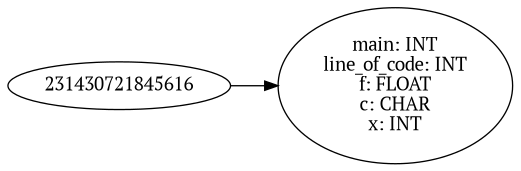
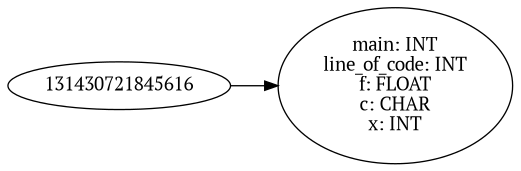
node "231430721845616": label "231430721845616" -> "131430721845616"
